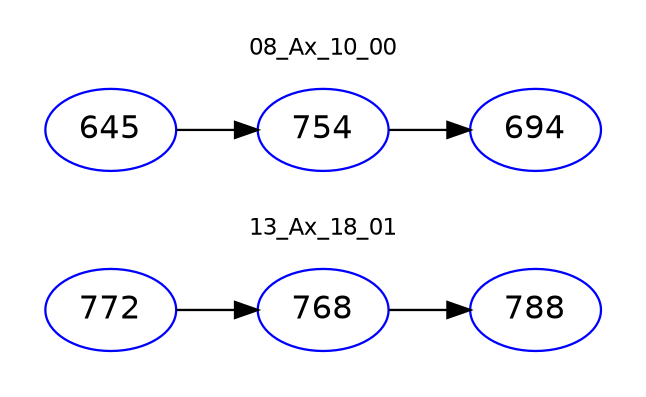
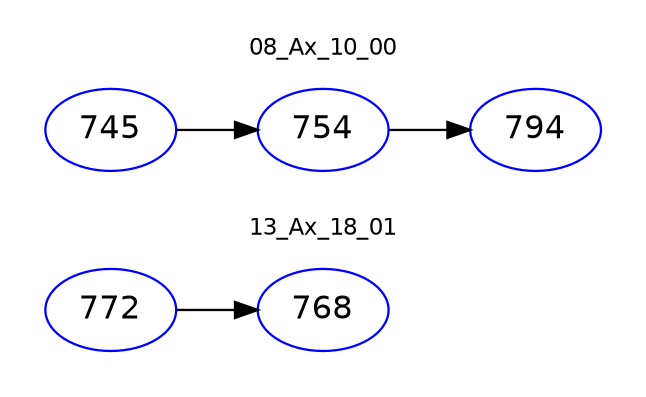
node "645": label "645" -> "745"
node "694": label "694" -> "794"
node "788": removed
